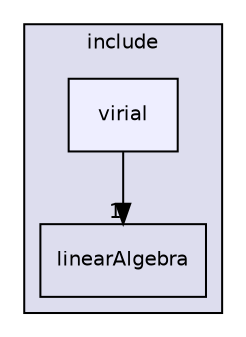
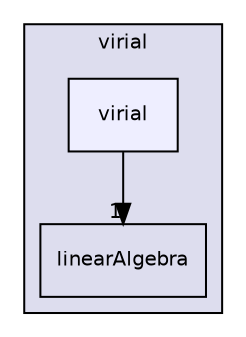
cluster "include": label "include" -> "virial"
